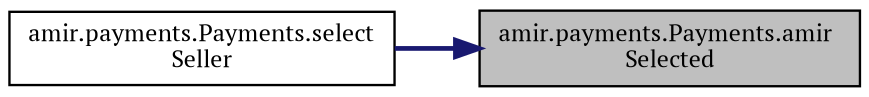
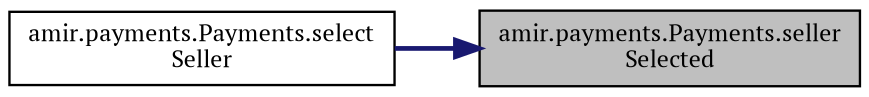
node "amir.payments.Payments.amir Selected": label "amir.payments.Payments.amir Selected" -> "amir.payments.Payments.seller Selected"
